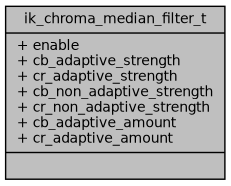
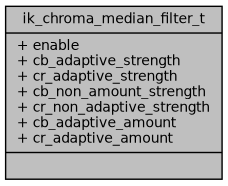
node "ik_chroma_median_filter_t": text "+ cb_non_adaptive_strength" -> "+ cb_non_amount_strength"
